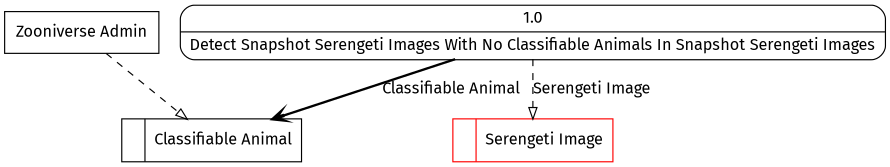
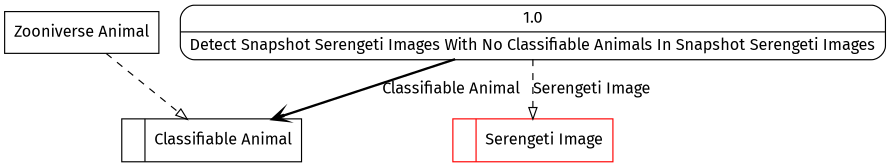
node "Zooniverse Admin": label "Zooniverse Admin" -> "Zooniverse Animal"
